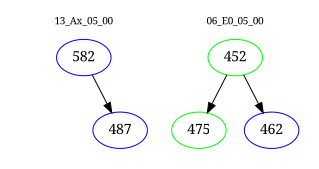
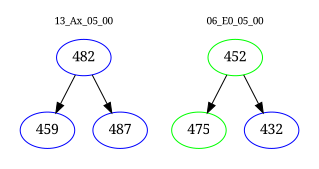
node "582": label "582" -> "482"
node "459": added
node "462": label "462" -> "432"
